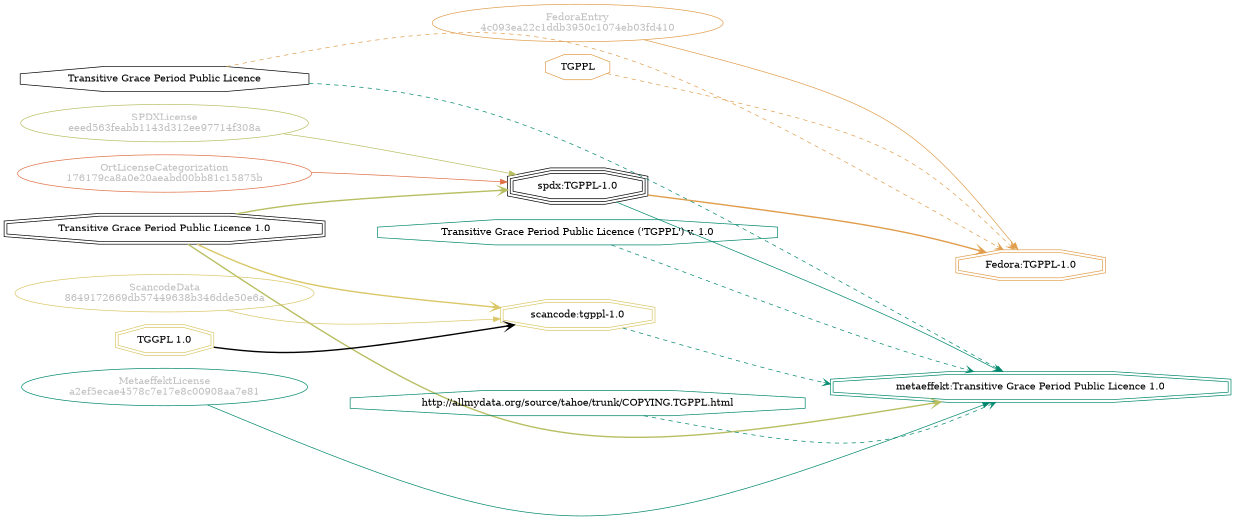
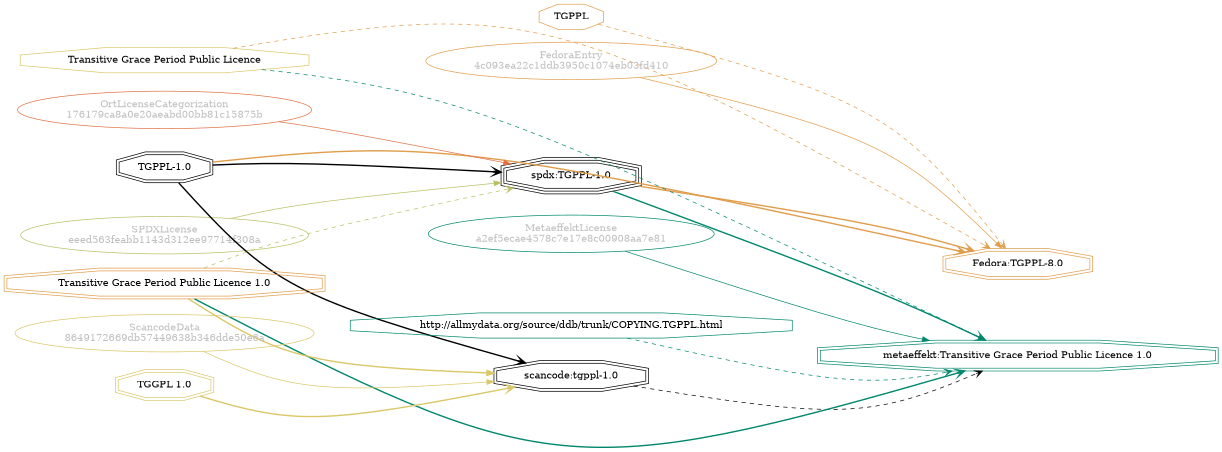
node "Transitive Grace Period Public Licence": color black -> #dac767
node "TGPPL-1.0": added
edge "Transitive Grace Period Public Licence 1.0" -> "spdx:TGPPL-1.0": style bold -> dashed
node "Transitive Grace Period Public Licence 1.0": color black -> #e09d4b
node "Transitive Grace Period Public Licence ('TGPPL') v. 1.0": removed
node "Fedora:TGPPL-1.0": label "Fedora:TGPPL-1.0" -> "Fedora:TGPPL-8.0"
edge "spdx:TGPPL-1.0" -> "metaeffekt:Transitive Grace Period Public Licence 1.0": style solid -> bold
edge "Transitive Grace Period Public Licence 1.0" -> "scancode:tgppl-1.0": arrowhead vee -> normal
node "scancode:tgppl-1.0": color #dac767 -> black
edge "TGGPL 1.0" -> "scancode:tgppl-1.0": color black -> #dac767
edge "scancode:tgppl-1.0" -> "metaeffekt:Transitive Grace Period Public Licence 1.0": color #00876c -> black
node "http://allmydata.org/source/tahoe/trunk/COPYING.TGPPL.html": label "http://allmydata.org/source/tahoe/trunk/COPYING.TGPPL.html" -> "http://allmydata.org/source/ddb/trunk/COPYING.TGPPL.html"
edge "Transitive Grace Period Public Licence 1.0" -> "metaeffekt:Transitive Grace Period Public Licence 1.0": color #b8bf62 -> #00876c
